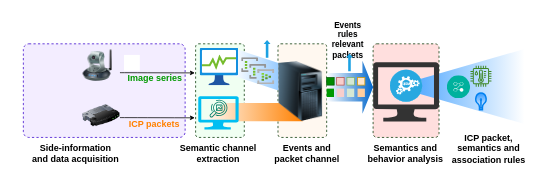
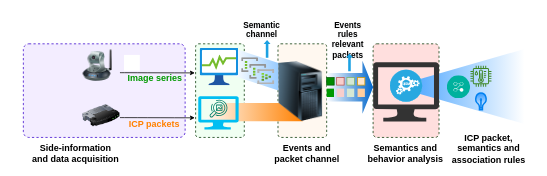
node "Semantic channel": added
node "Semantic channel extraction": removed
